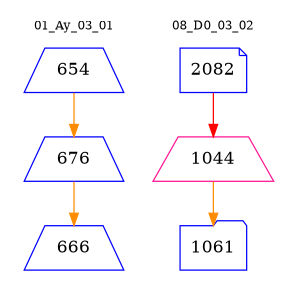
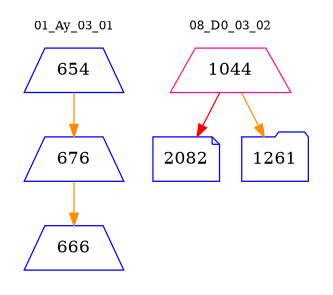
edge "2082" -> "1044": reversed
node "1061": label "1061" -> "1261"
